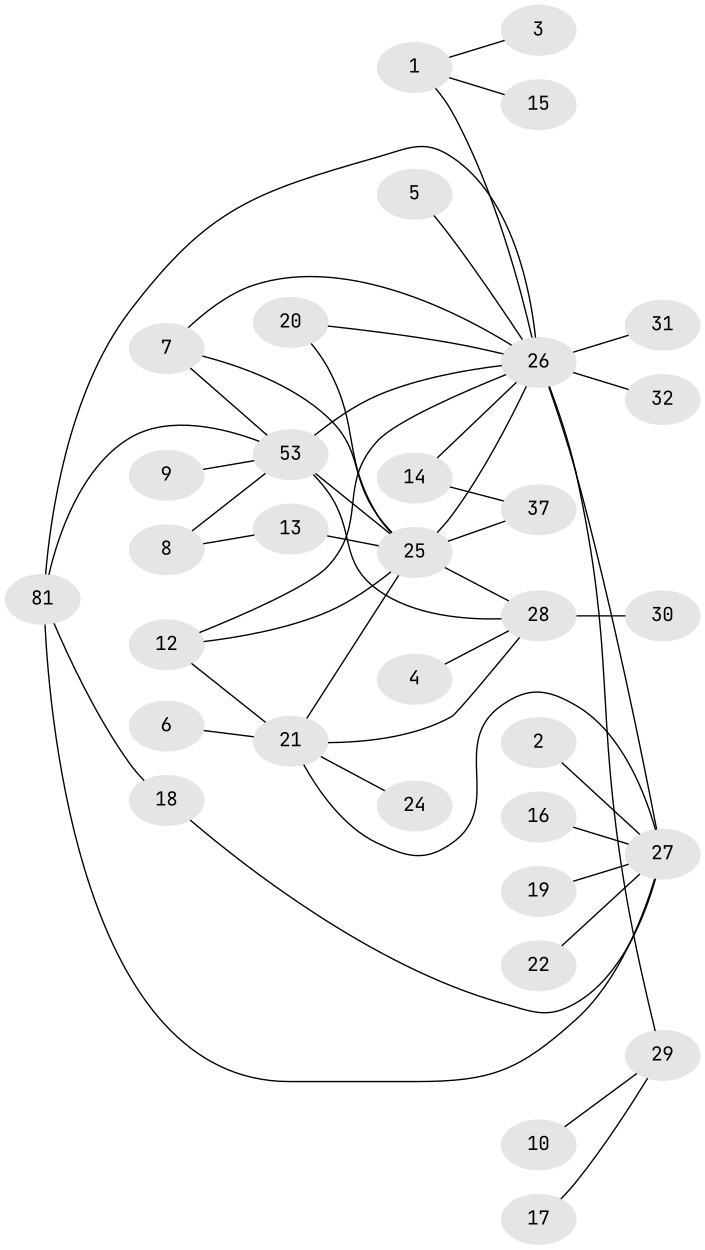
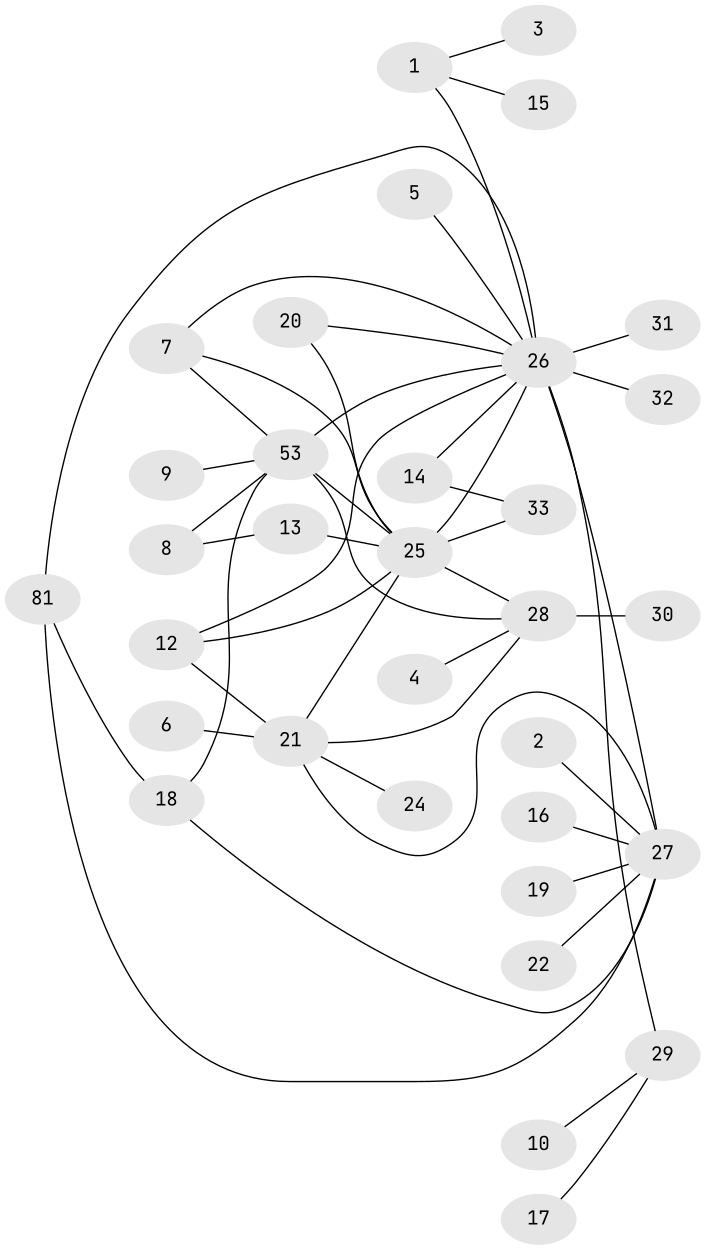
edge "53" -- "81": now "53" -- "18"
node "37": label "37" -> "33"
